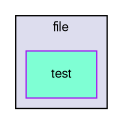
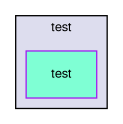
cluster "file": label "file" -> "test"
